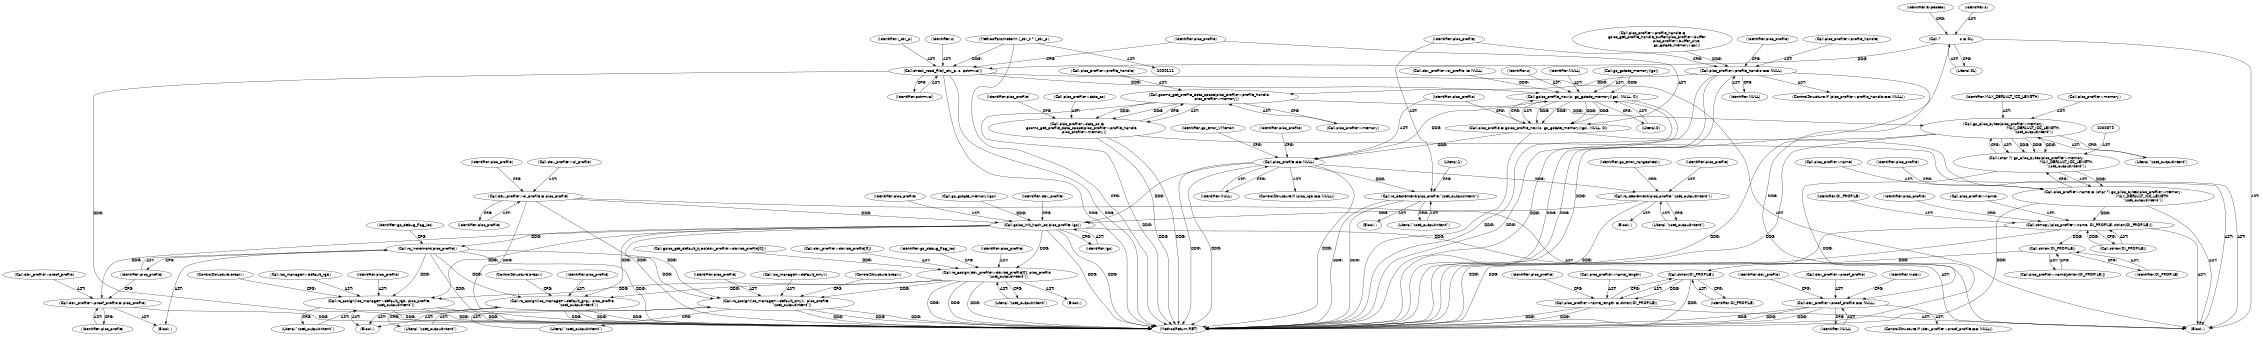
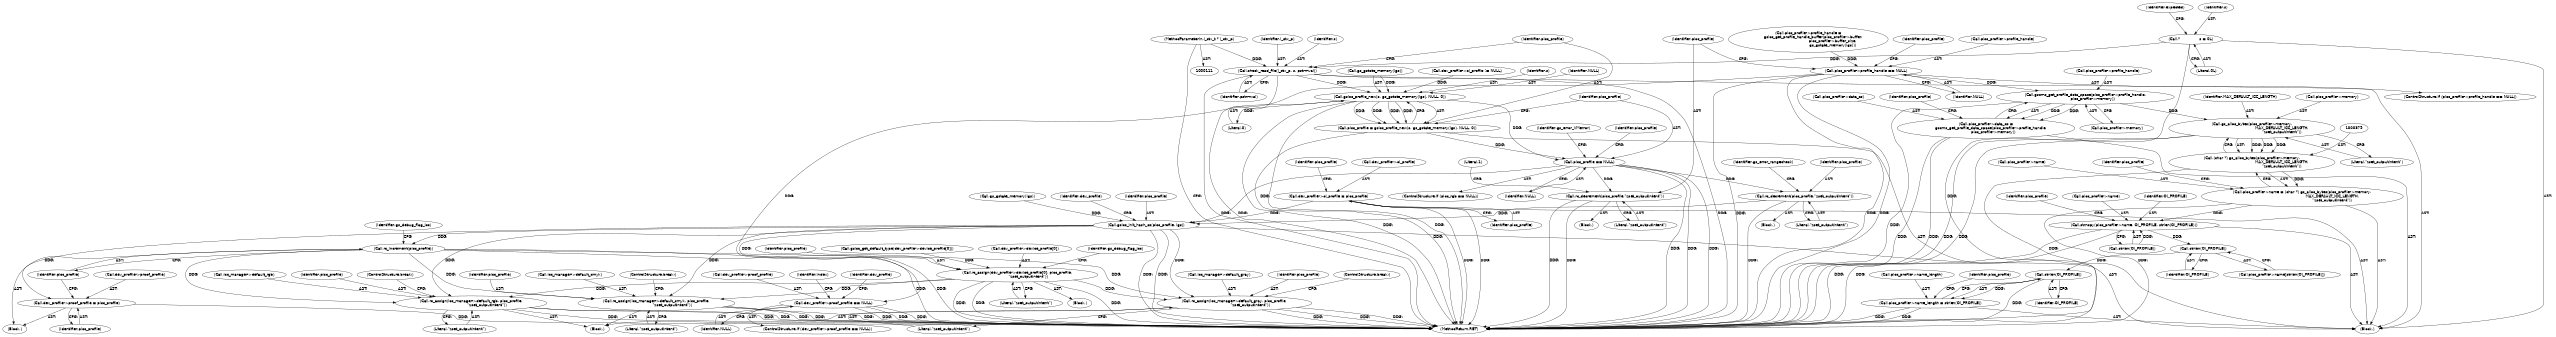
edge "(Call,gsicc_profile_new(s, gs_gstate_memory(igs), NULL, 0))" -> "(Literal,0)": label "CFG: " -> "DDG: "
edge "(Call,picc_profile == NULL)" -> "(Call,gsicc_profile_new(s, gs_gstate_memory(igs), NULL, 0))": reversed
node "(Identifier,igs)": removed
node "(Call,icc_manager->default_gray)": added
